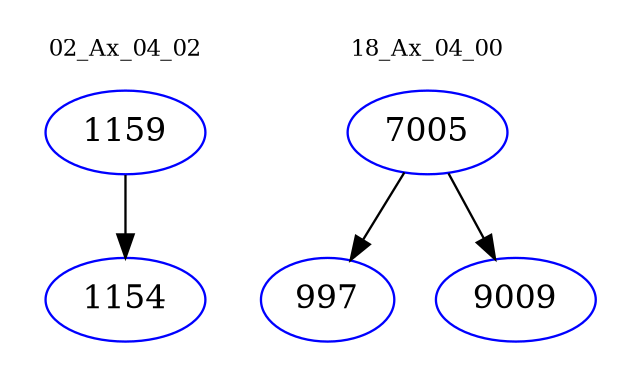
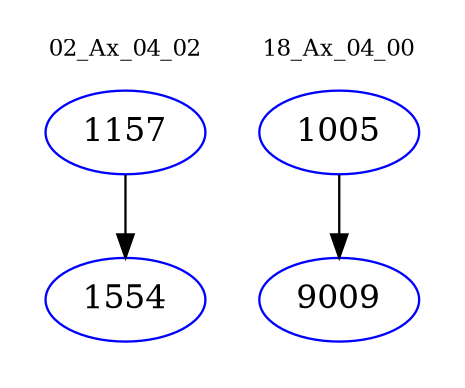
node "1159": label "1159" -> "1157"
node "7005": label "7005" -> "1005"
node "1154": label "1154" -> "1554"
node "997": removed
